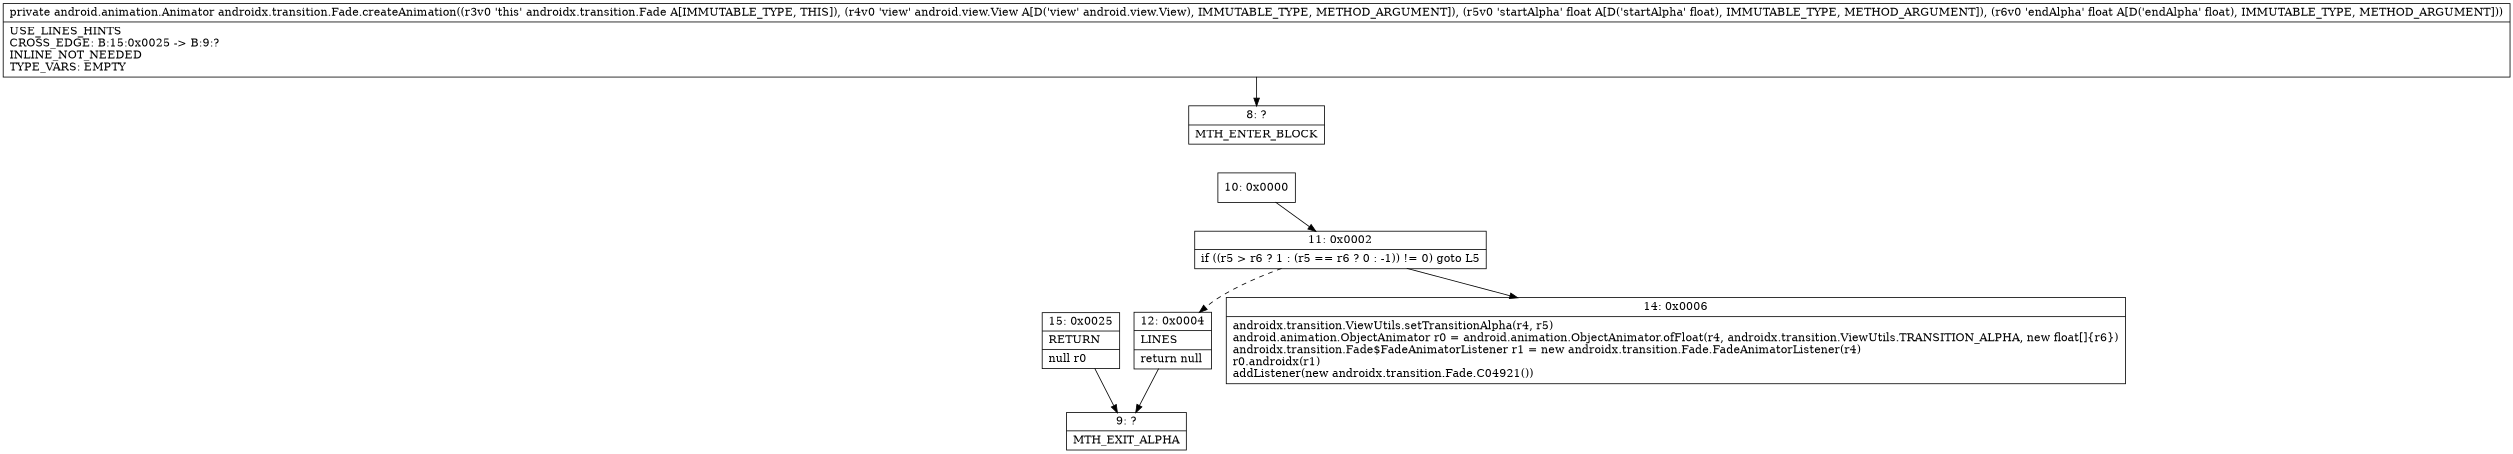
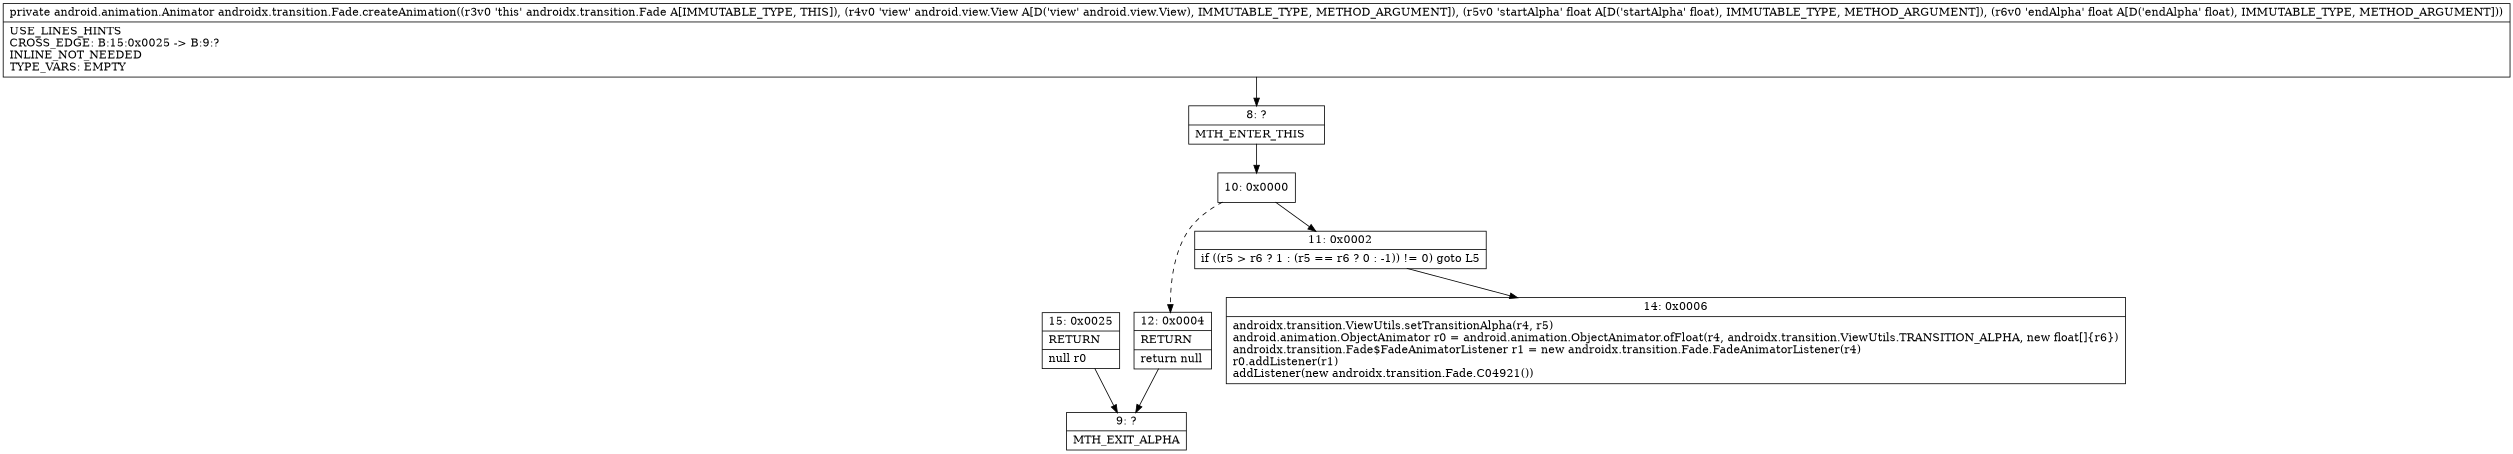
node "8: ?": text "MTH_ENTER_BLOCK" -> "MTH_ENTER_THIS"
edge "8: ?" -> "10: 0x0000": added
edge "11: 0x0002" -> "12: 0x0004": now "10: 0x0000" -> "12: 0x0004"
node "12: 0x0004": text "LINES" -> "RETURN"
node "14: 0x0006": text "r0.androidx(r1)" -> "r0.addListener(r1)"
